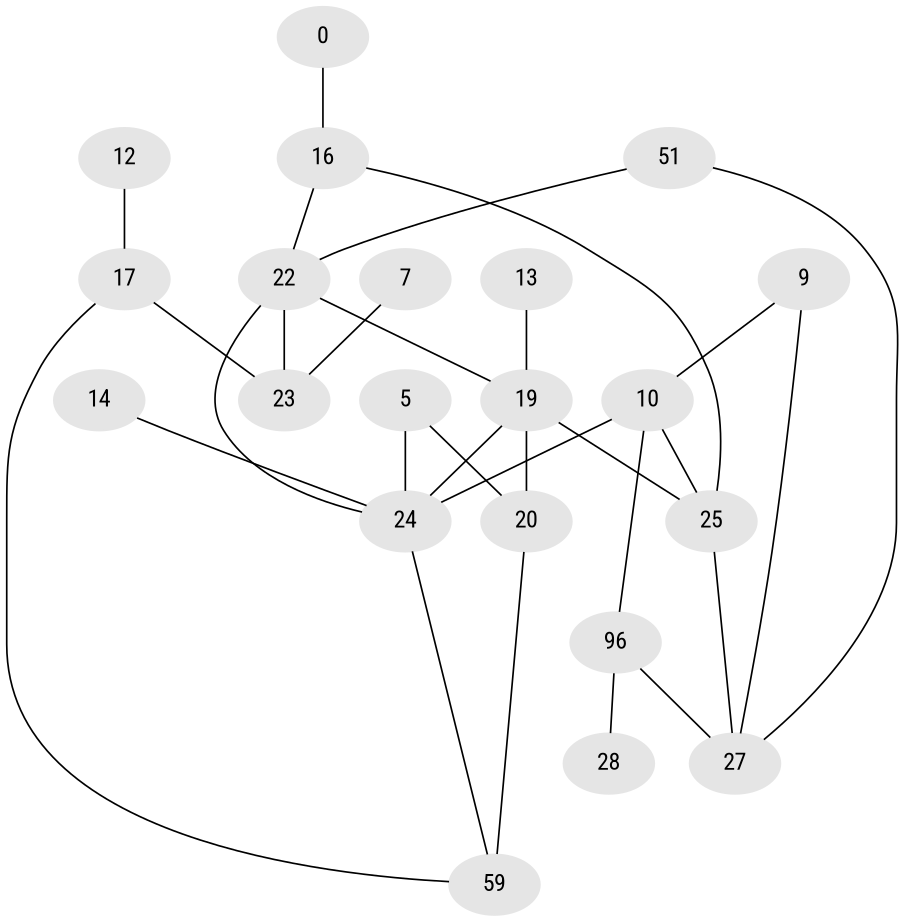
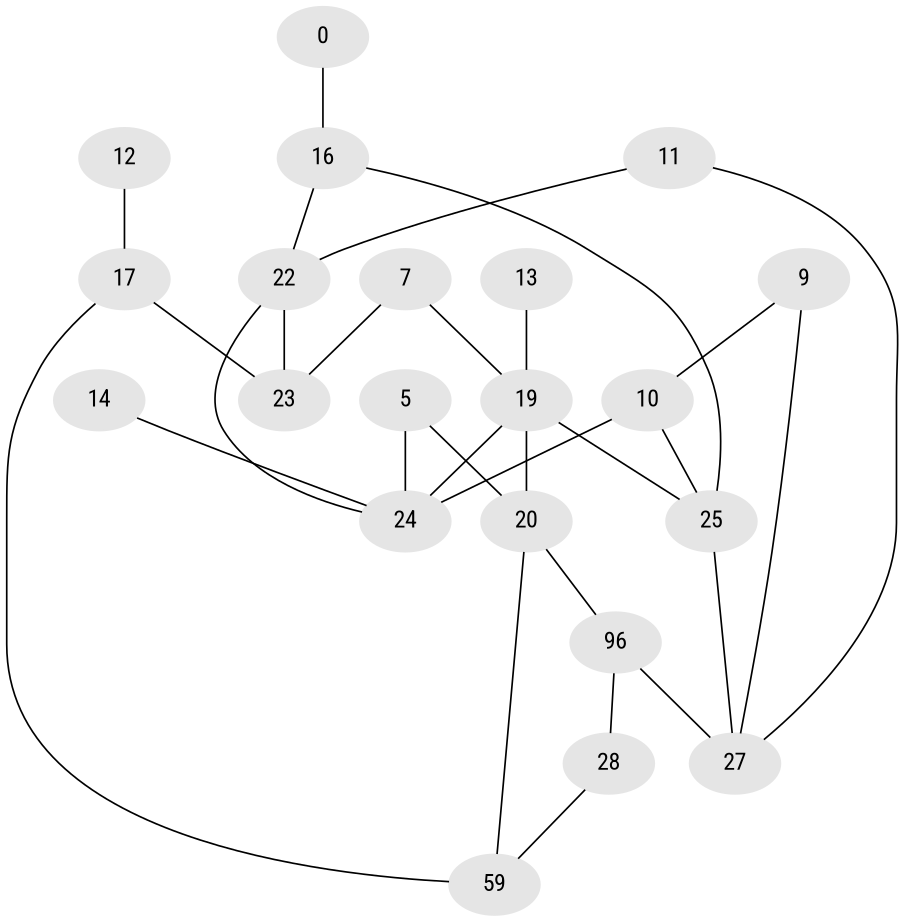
node "51": label "51" -> "11"
edge "22" -- "19": now "7" -- "19"
edge "10" -- "96": now "20" -- "96"
edge "24" -- "59": now "28" -- "59"
